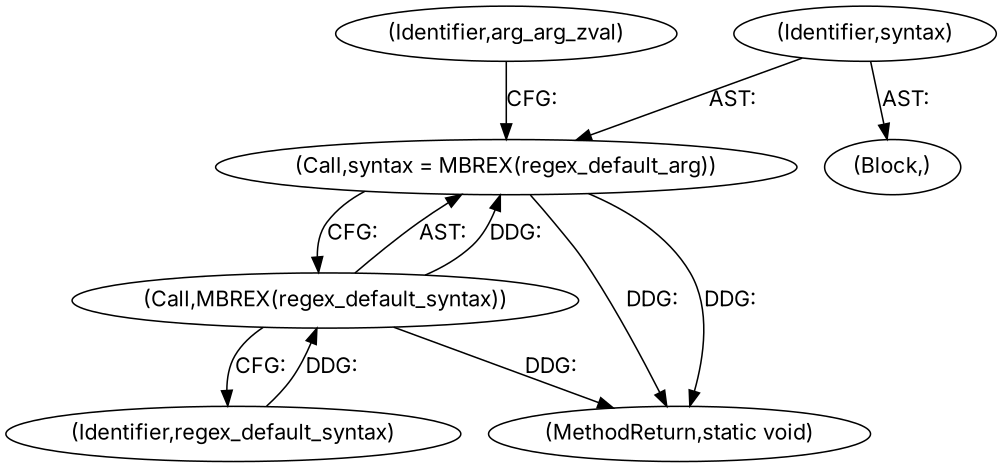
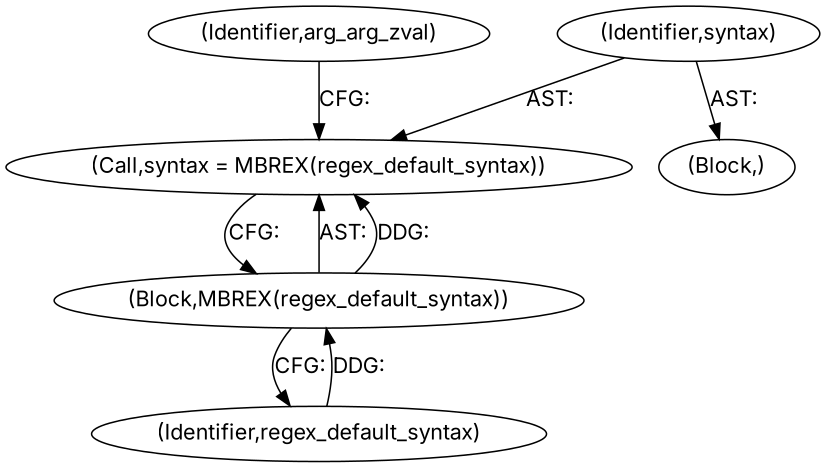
node "(Call,syntax = MBREX(regex_default_arg))": label "(Call,syntax = MBREX(regex_default_arg))" -> "(Call,syntax = MBREX(regex_default_syntax))"
node "(Call,MBREX(regex_default_syntax))": label "(Call,MBREX(regex_default_syntax))" -> "(Block,MBREX(regex_default_syntax))"
node "(MethodReturn,static void)": removed
